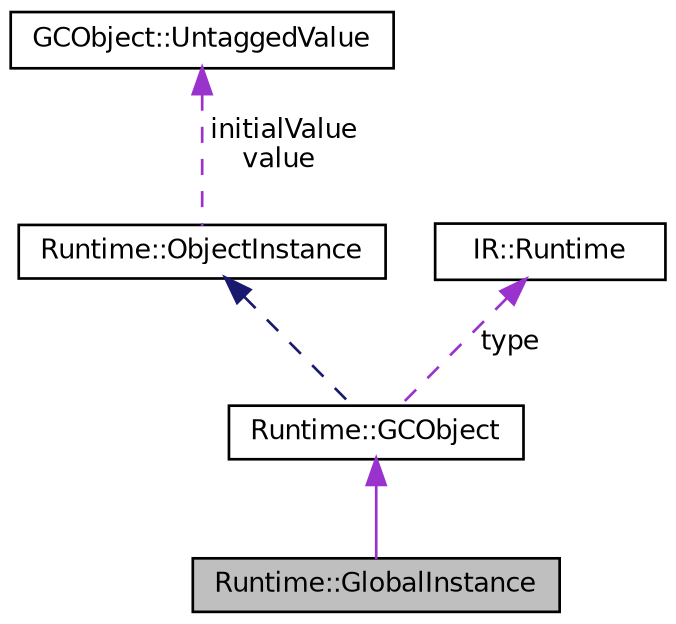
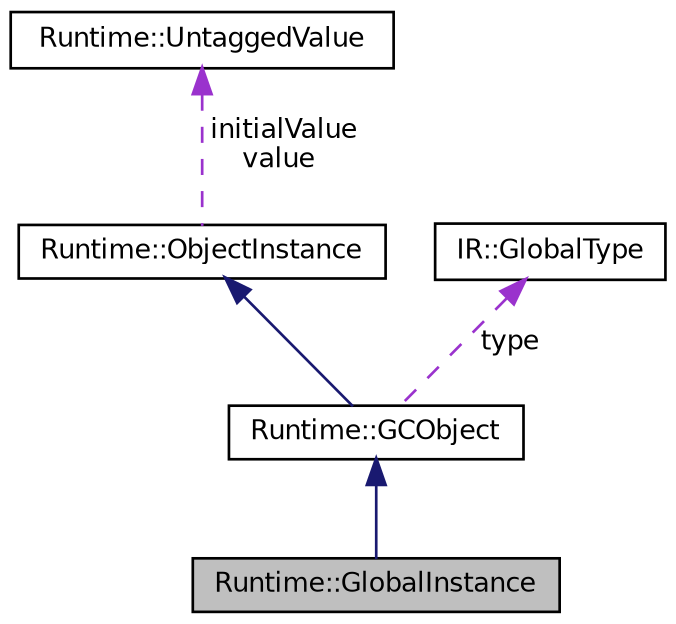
node "GCObject::UntaggedValue": label "GCObject::UntaggedValue" -> "Runtime::UntaggedValue"
node "IR::Runtime": label "IR::Runtime" -> "IR::GlobalType"
edge "Runtime::GCObject" -> "Runtime::ObjectInstance": style dashed -> solid
edge "Runtime::GlobalInstance" -> "Runtime::GCObject": color darkorchid3 -> midnightblue
